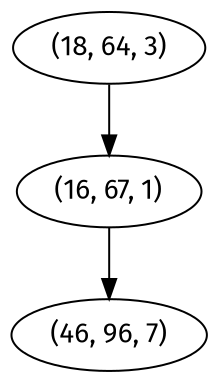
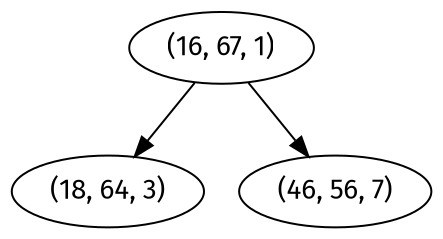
edge "(18, 64, 3)" -> "(16, 67, 1)": reversed
node "(46, 96, 7)": label "(46, 96, 7)" -> "(46, 56, 7)"
